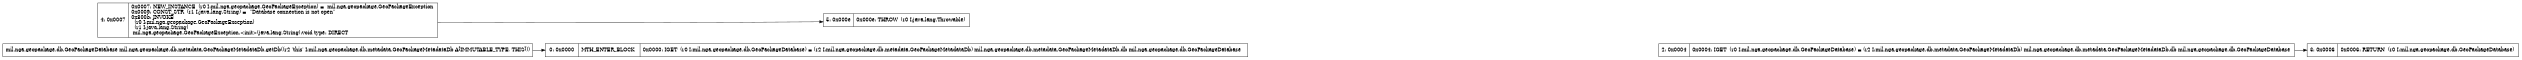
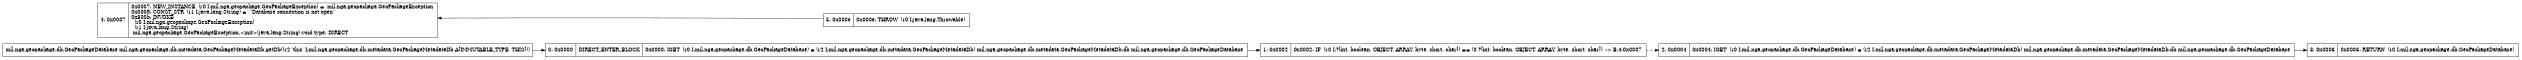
edge "4: 0x0007" -> "5: 0x000e": reversed
node "0: 0x0000": text "MTH_ENTER_BLOCK" -> "DIRECT_ENTER_BLOCK"
node "1: 0x0002": added
